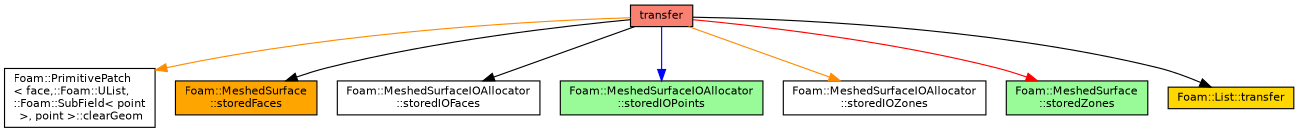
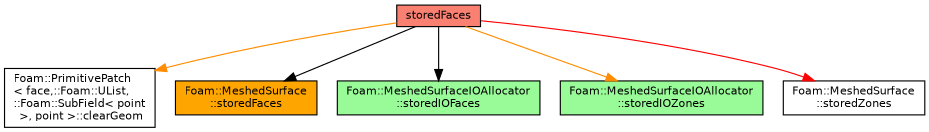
node "transfer": label "transfer" -> "storedFaces"
node "Foam::MeshedSurfaceIOAllocator ::storedIOFaces": fillcolor white -> palegreen
node "Foam::MeshedSurfaceIOAllocator ::storedIOPoints": removed
node "Foam::MeshedSurfaceIOAllocator ::storedIOZones": fillcolor white -> palegreen
node "Foam::MeshedSurface ::storedZones": fillcolor palegreen -> white
node "Foam::List::transfer": removed
